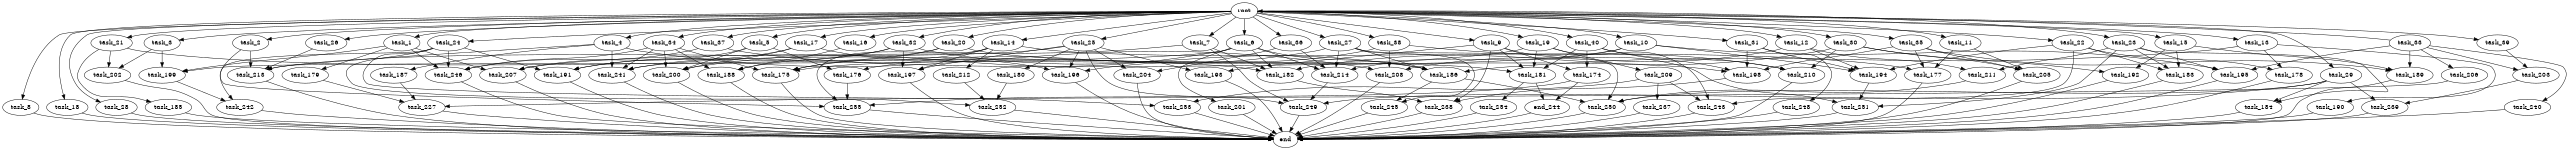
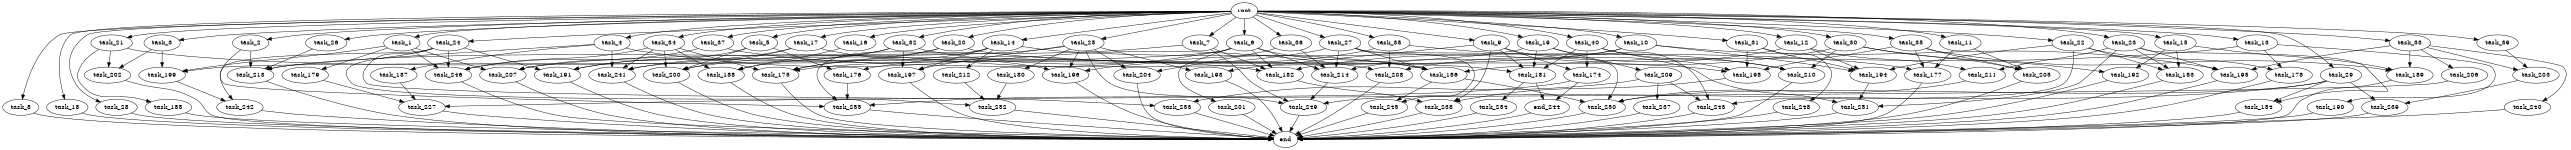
edge "task_33" -> "root": reversed
